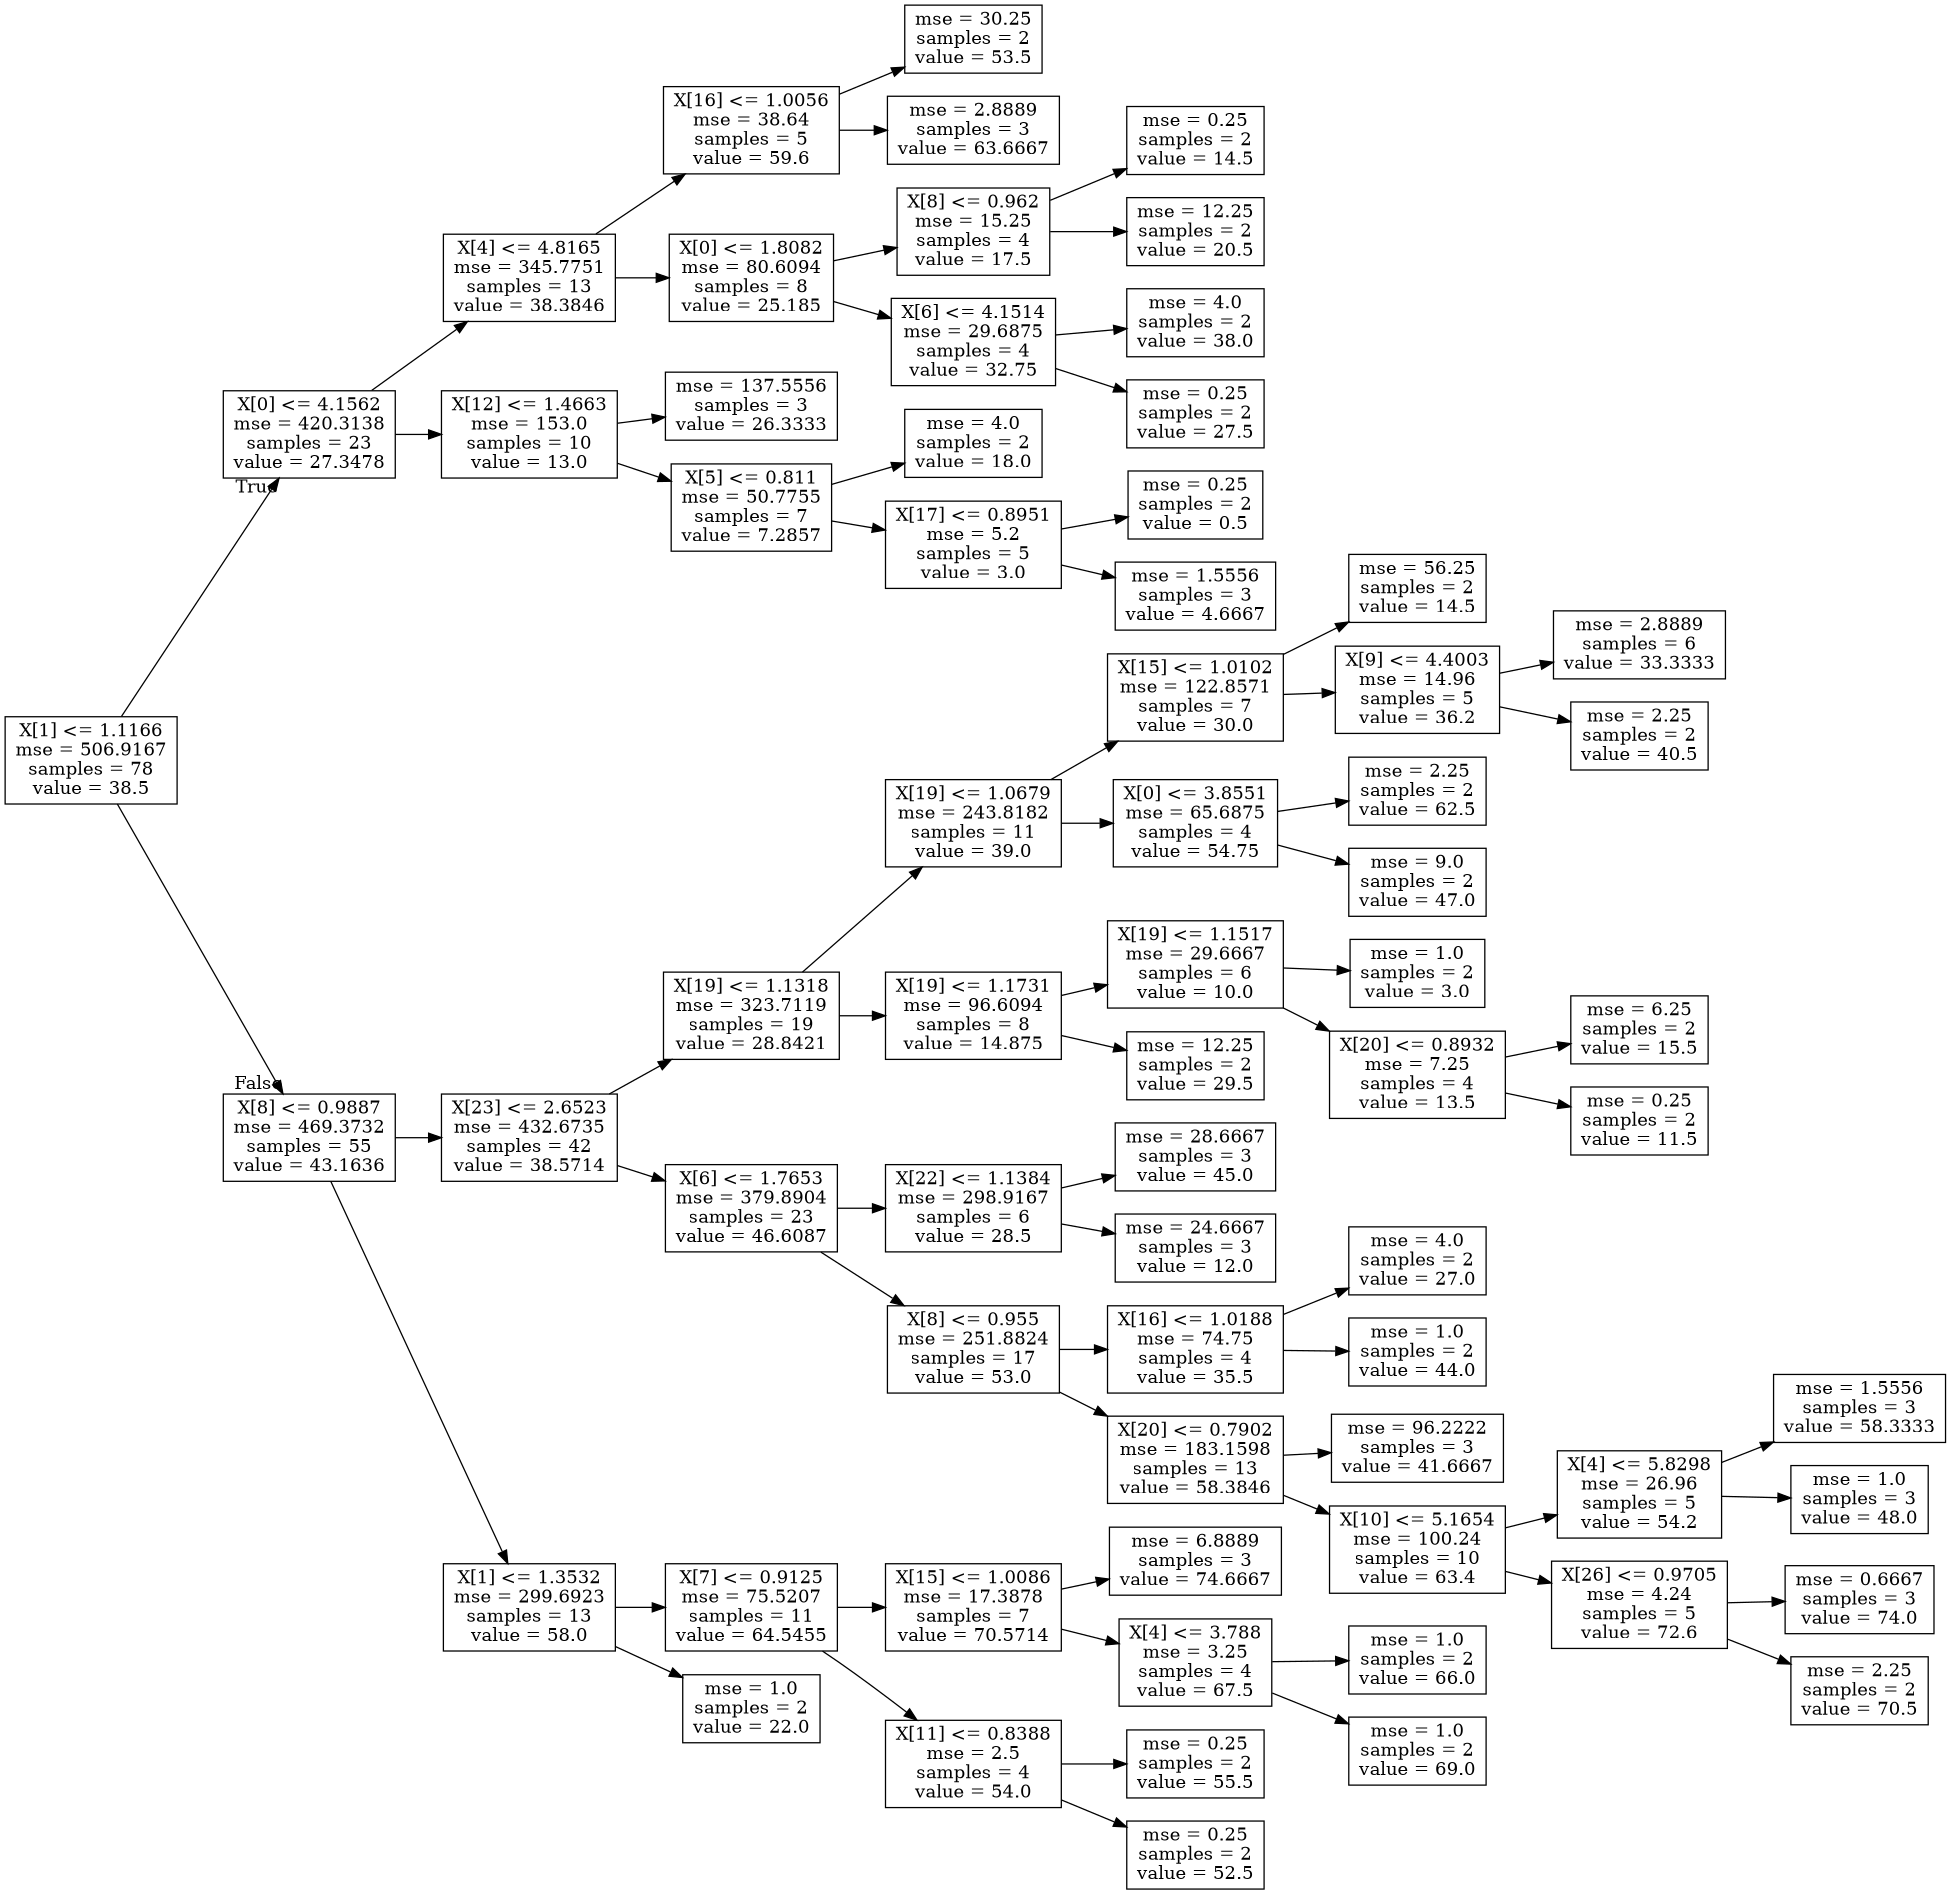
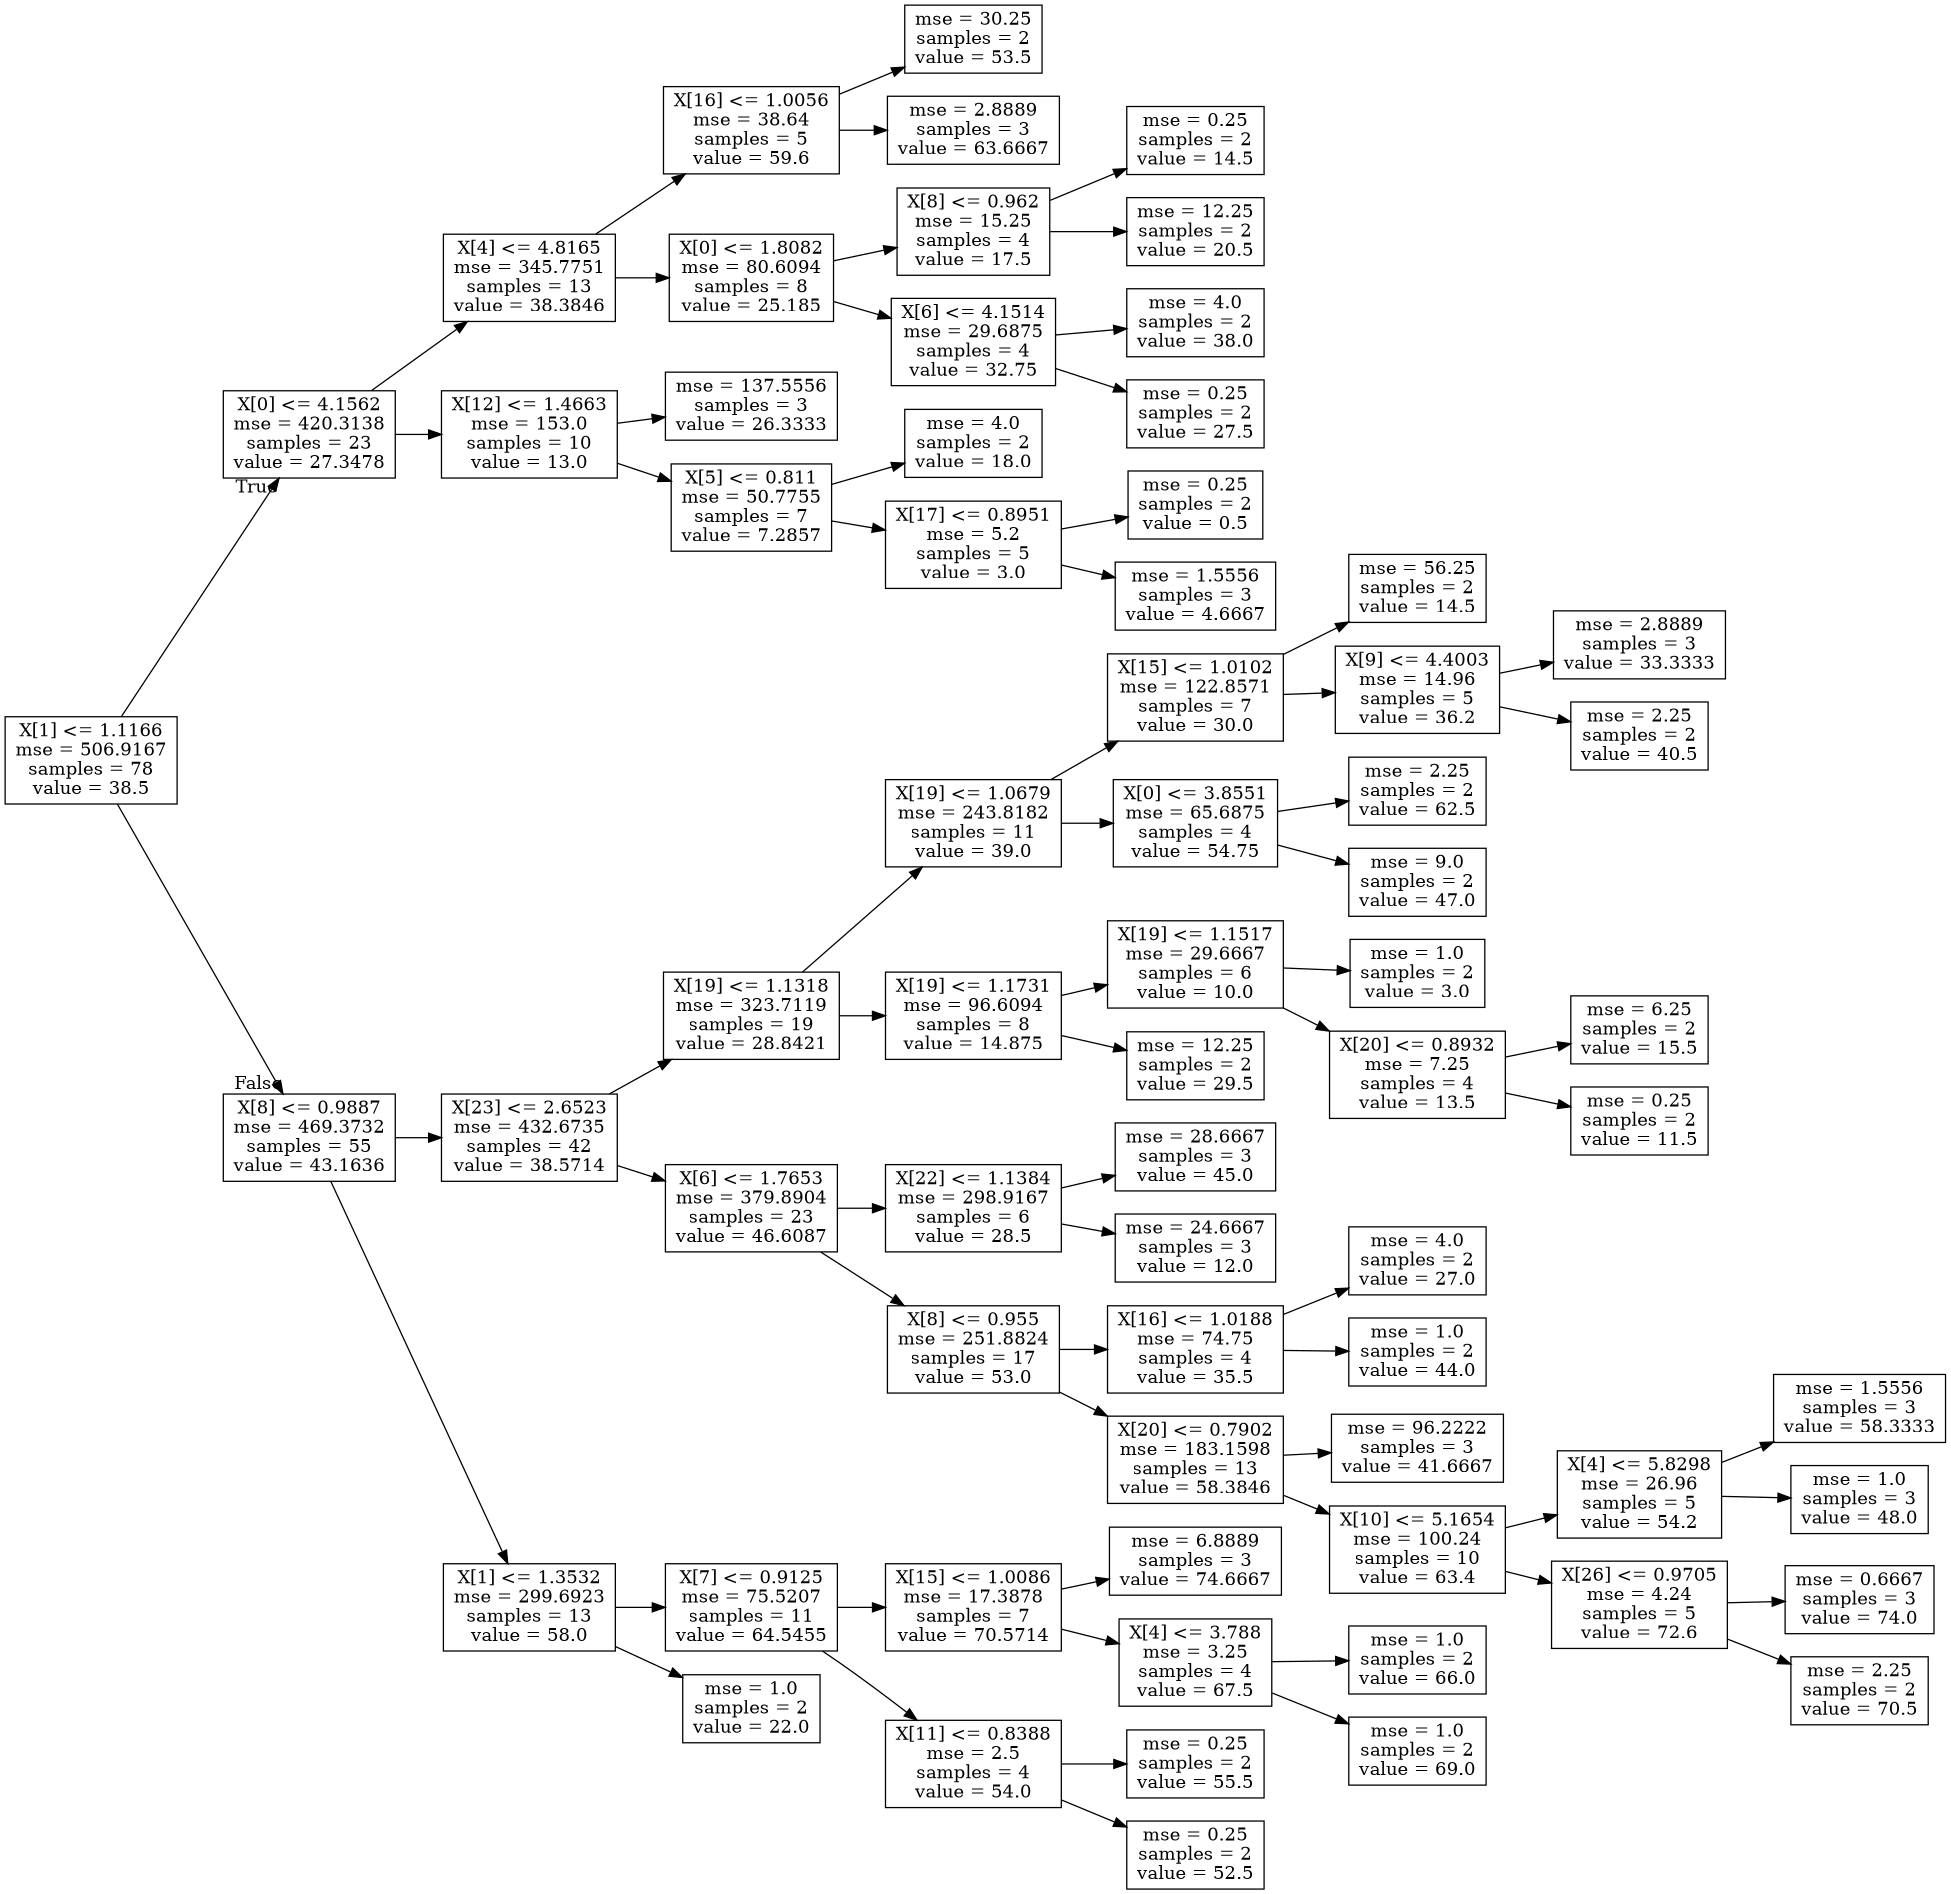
node "mse = 2.8889 samples = 6 value = 33.3333": label "mse = 2.8889 samples = 6 value = 33.3333" -> "mse = 2.8889 samples = 3 value = 33.3333"
